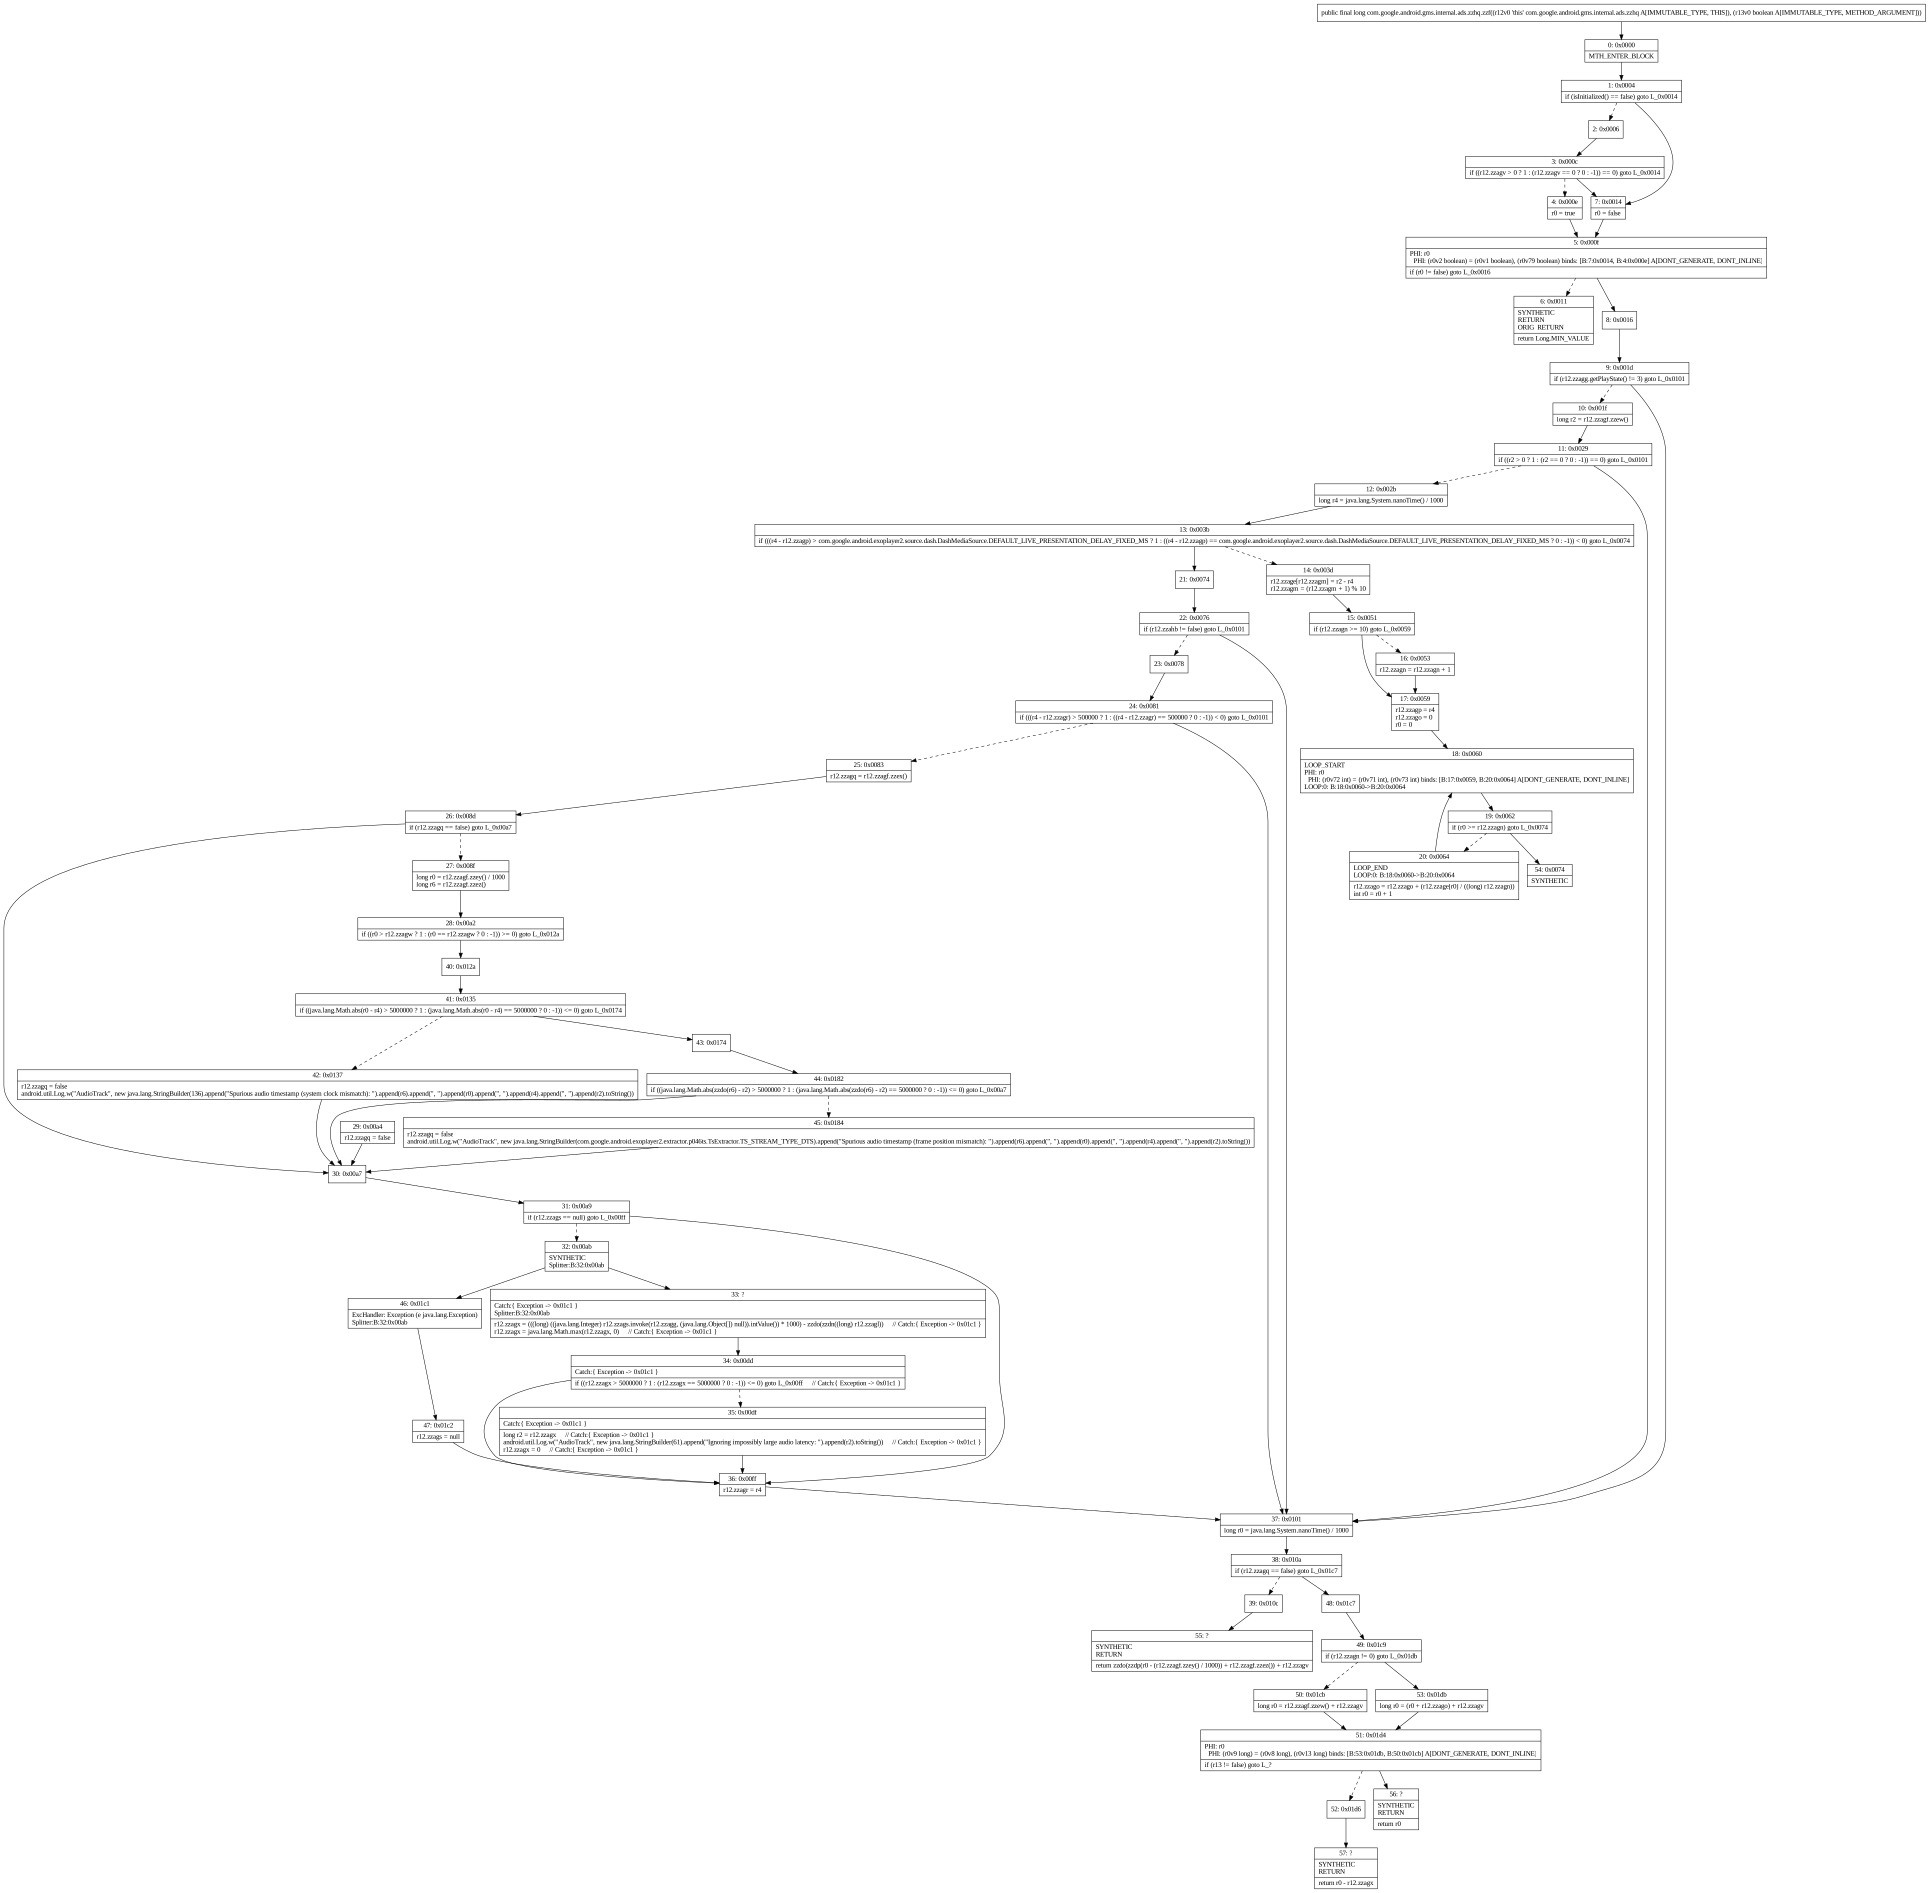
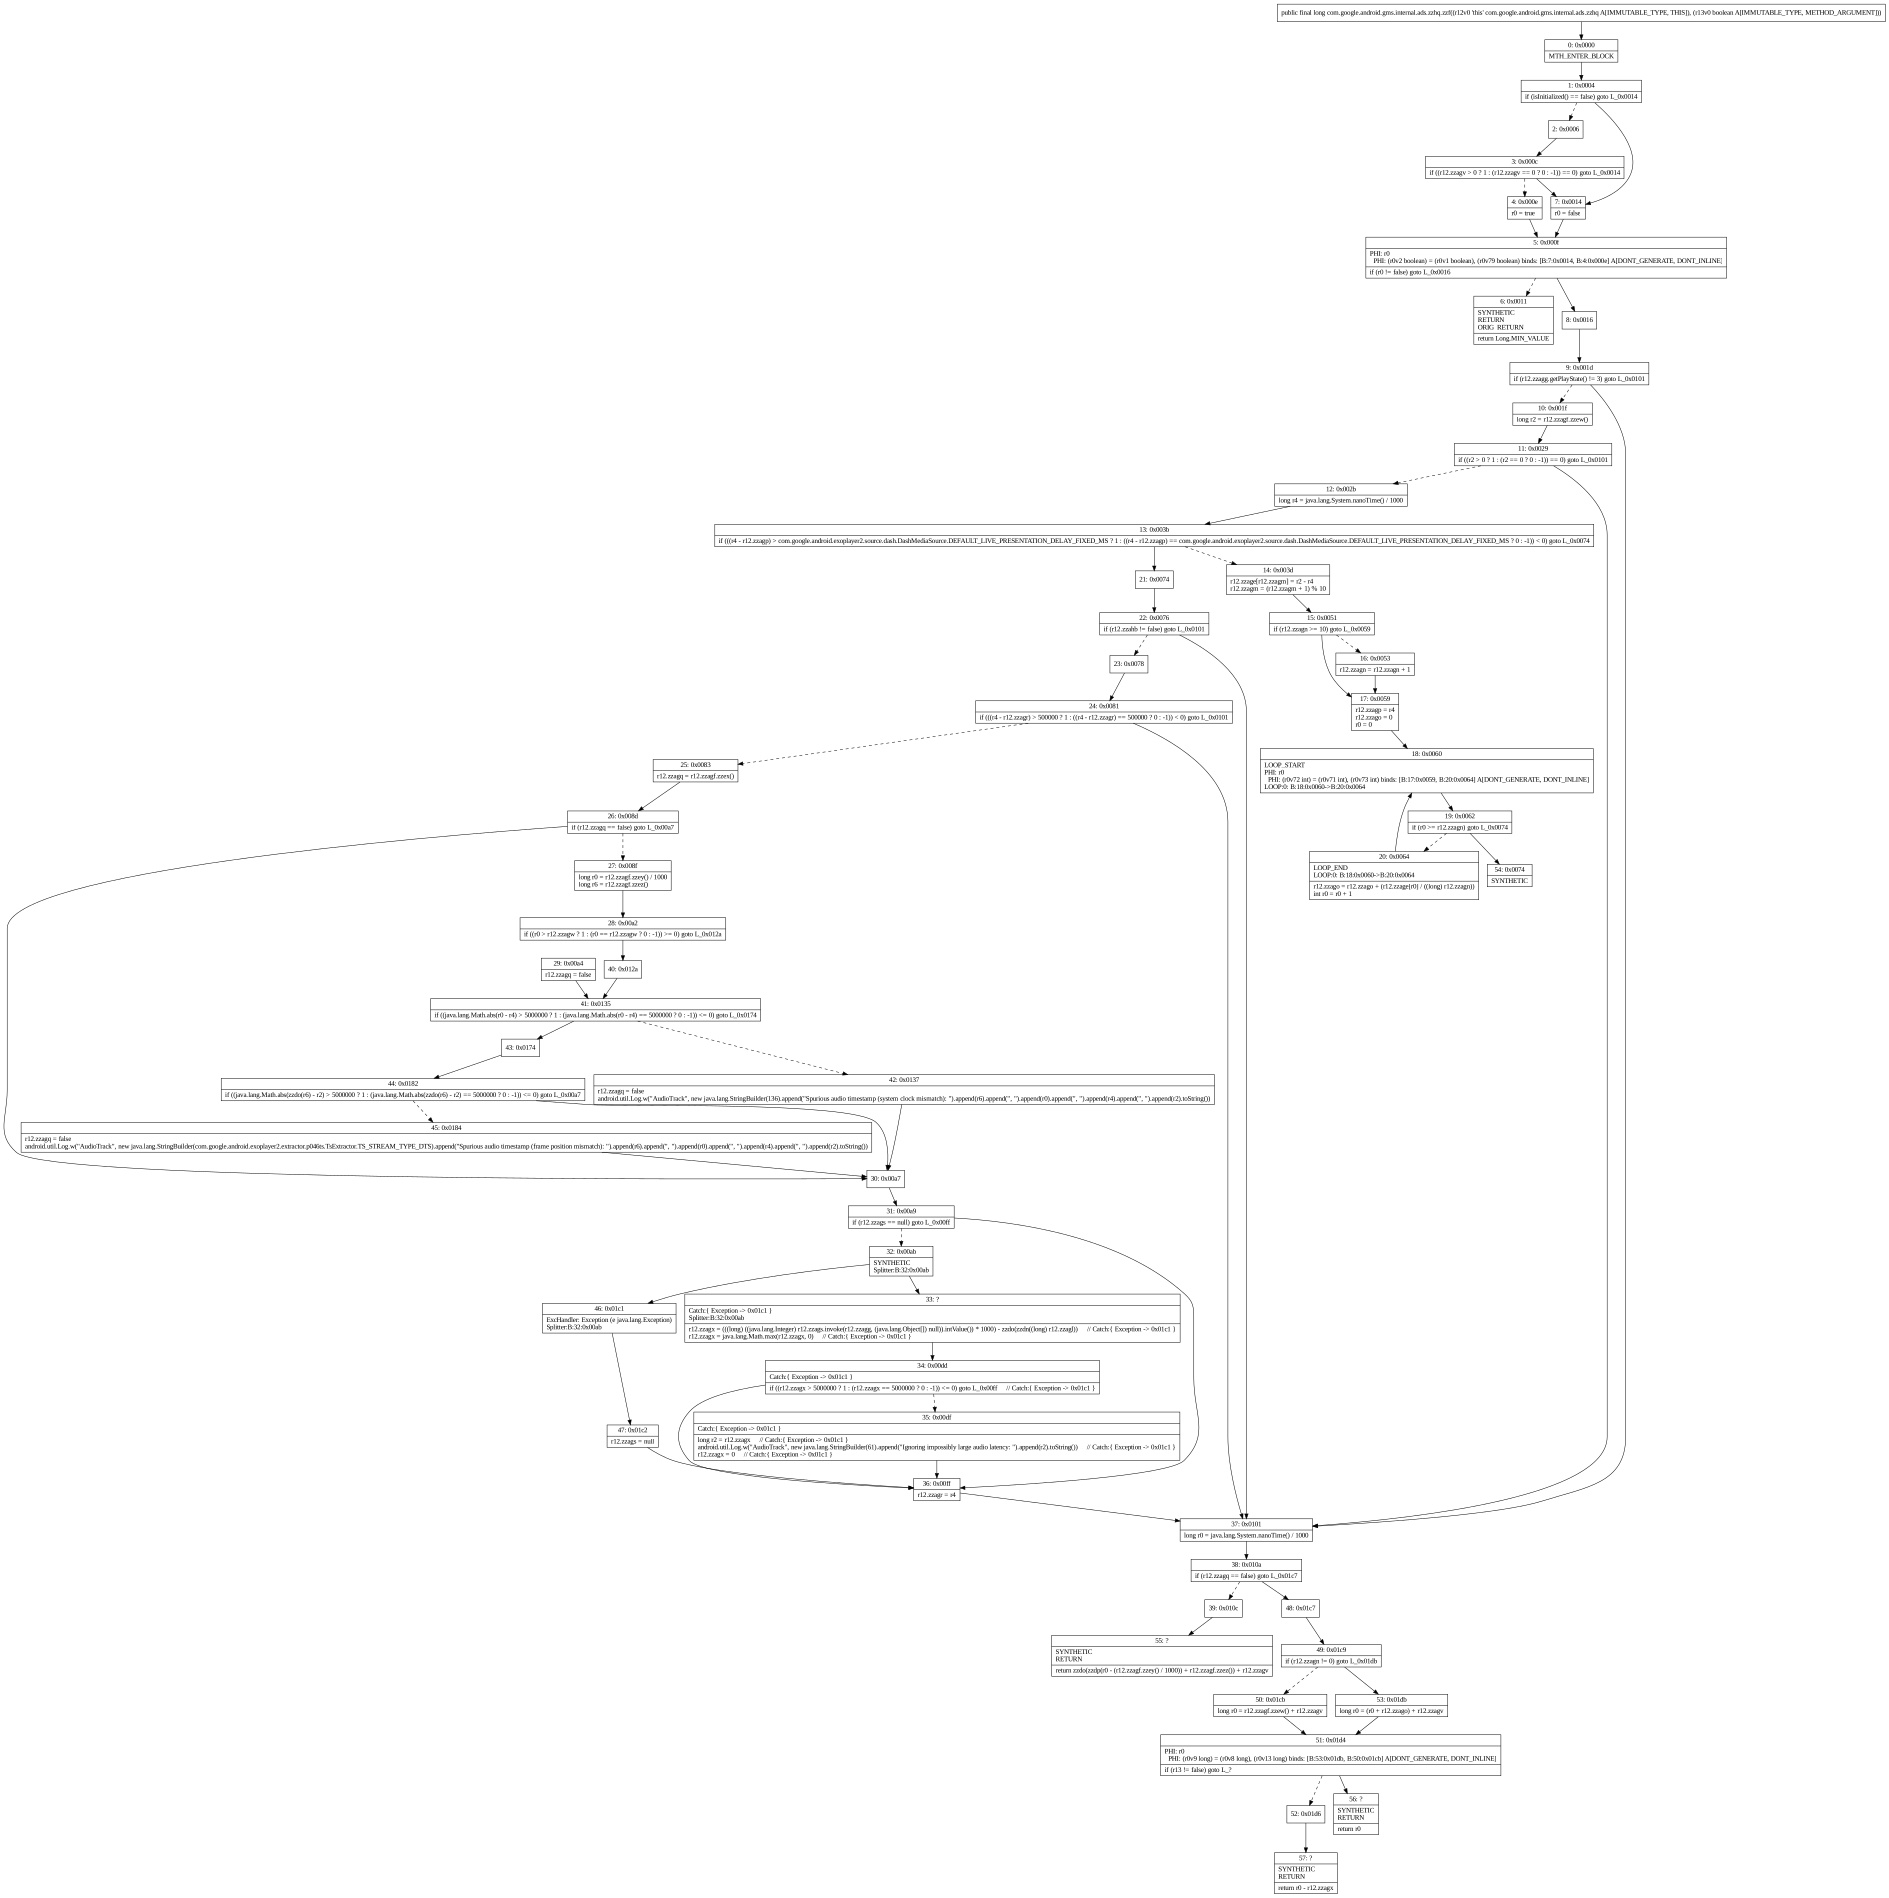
edge "29: 0x00a4" -> "30: 0x00a7": now "29: 0x00a4" -> "41: 0x0135"
